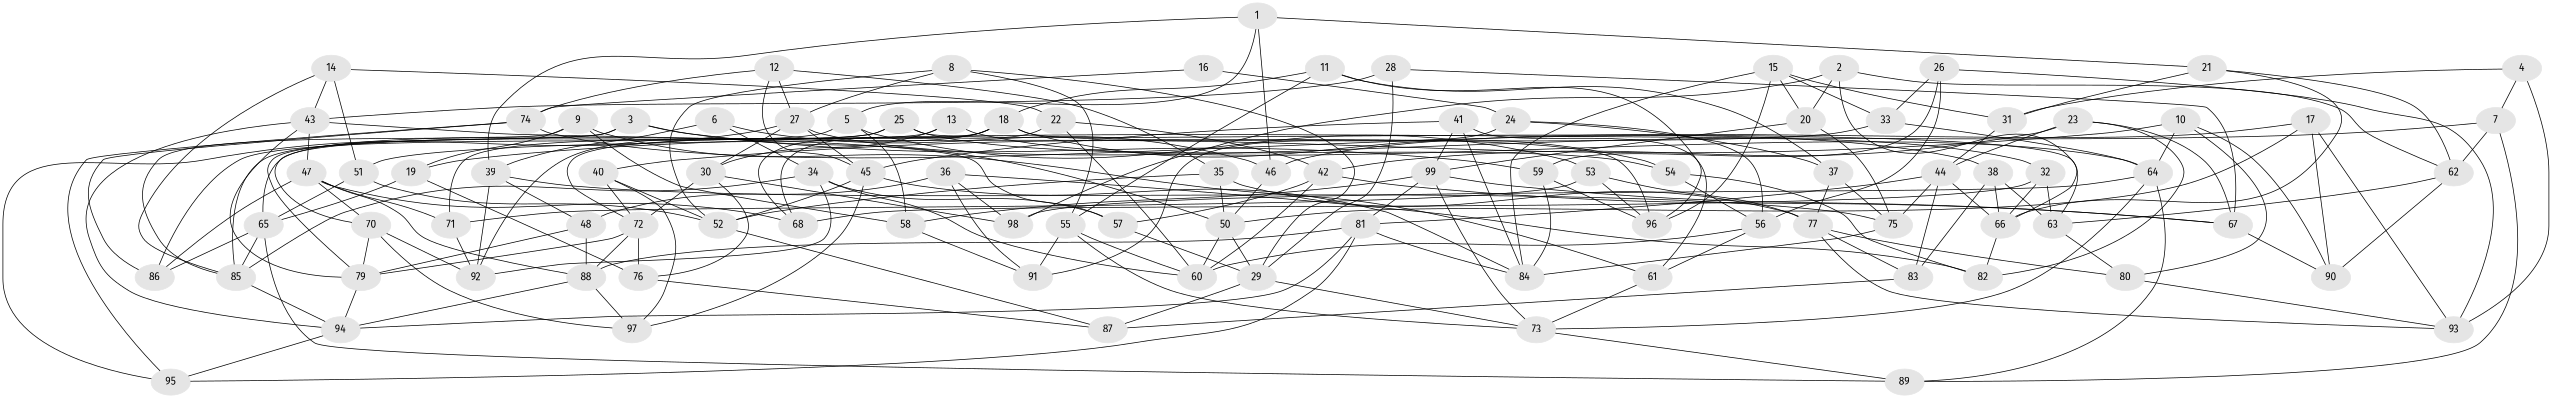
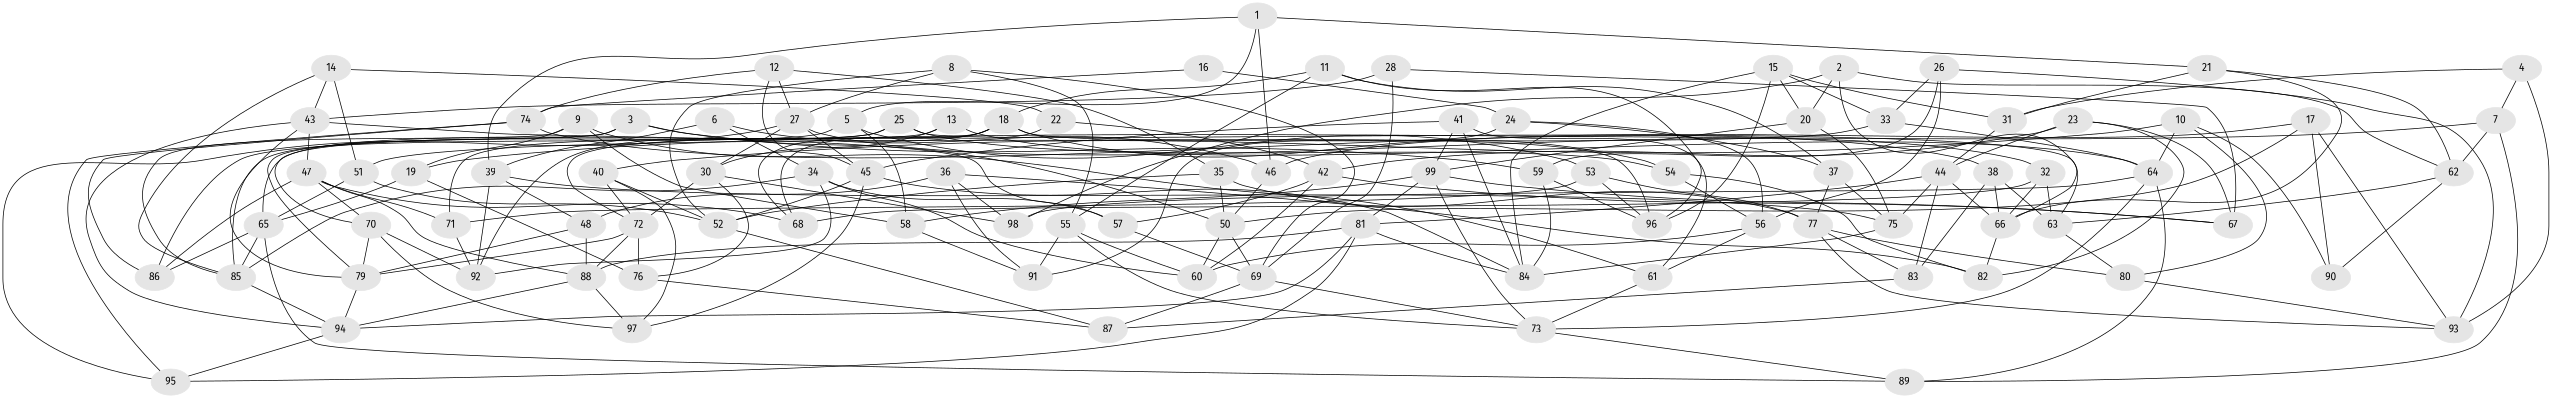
edge "22" -- "60": removed
edge "67" -- "90": removed
node "29": label "29" -> "69"
